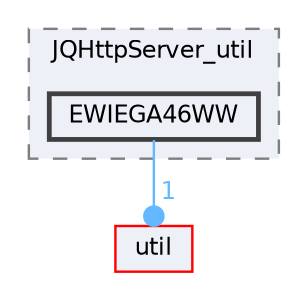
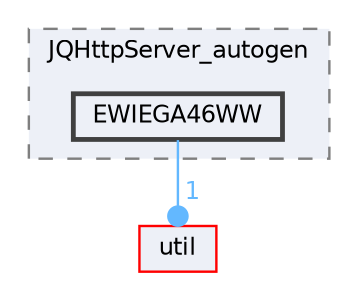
cluster "JQHttpServer_util": label "JQHttpServer_util" -> "JQHttpServer_autogen"
